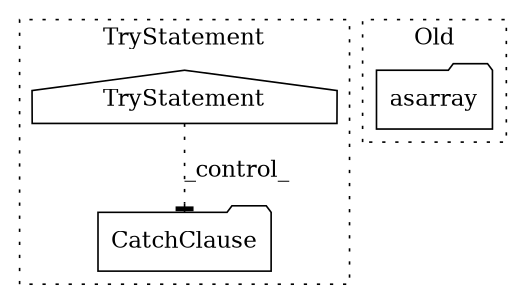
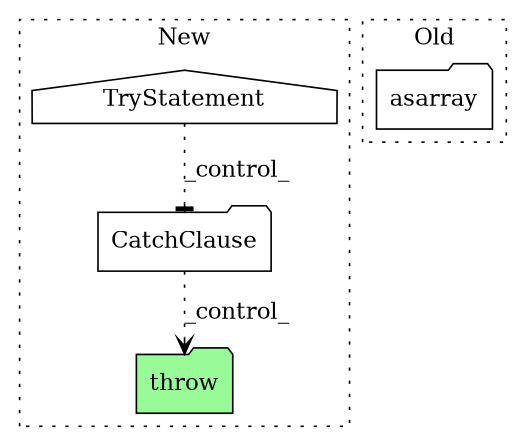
cluster "TryStatement": label "TryStatement" -> "New"
node "throw": added
